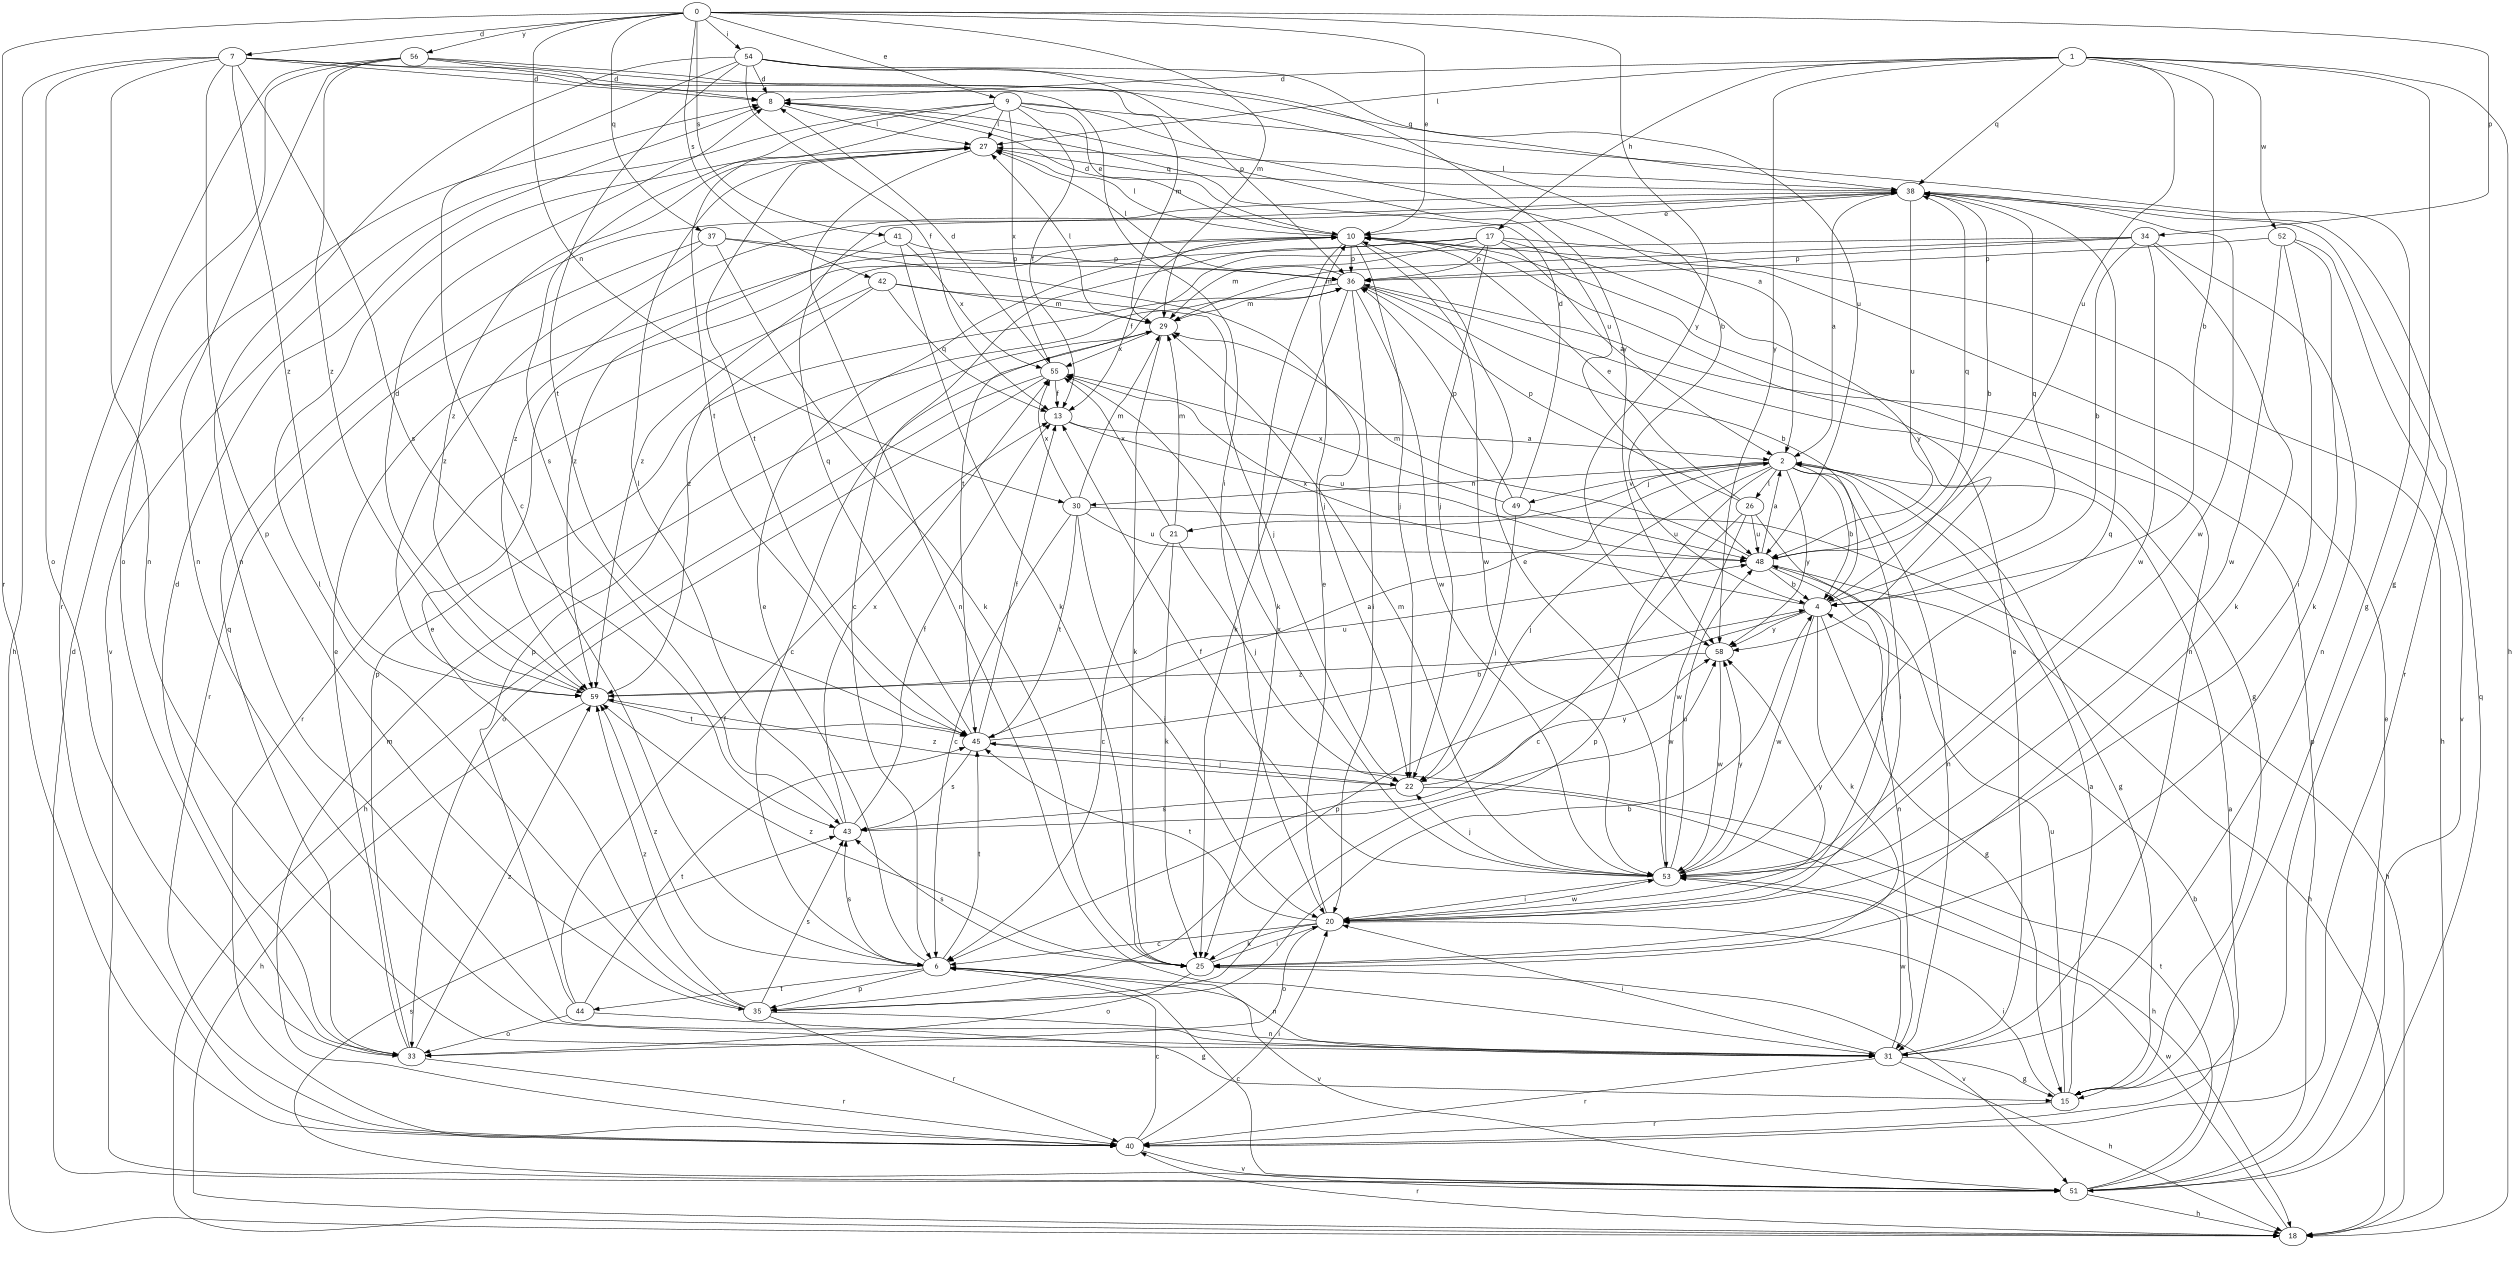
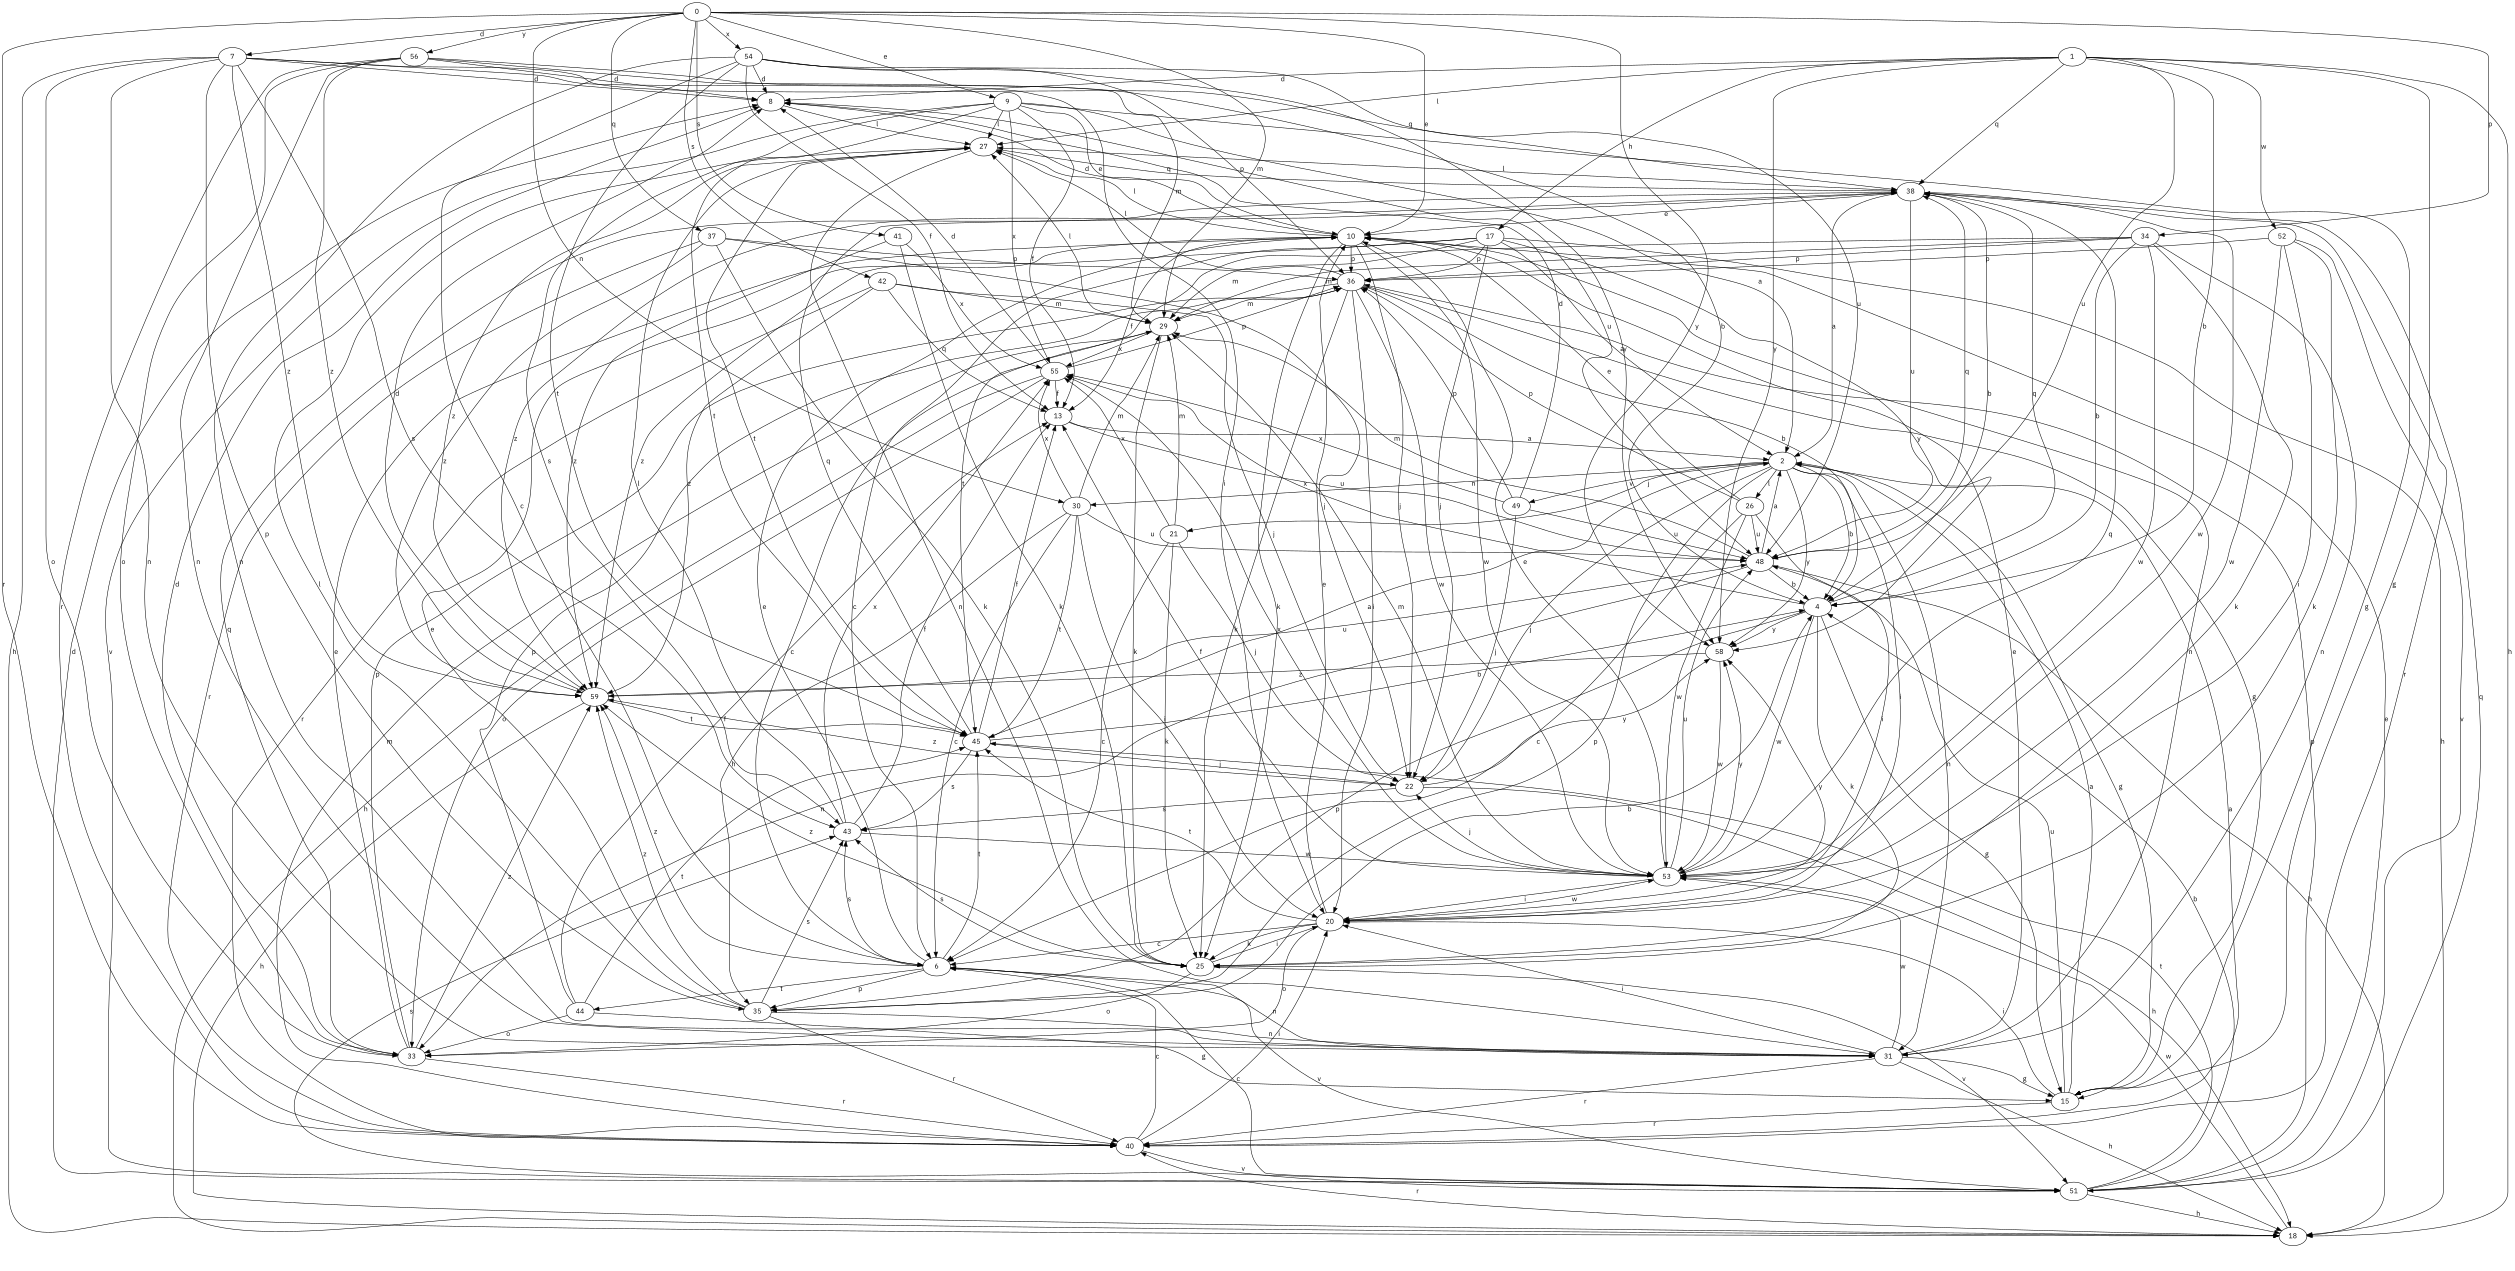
edge "0" -> "54": label "i" -> "x"
edge "41" -> "36": now "55" -> "36"
edge "30" -> "18": now "30" -> "35"
edge "48" -> "31": now "48" -> "33"
edge "43" -> "58": now "43" -> "53"
